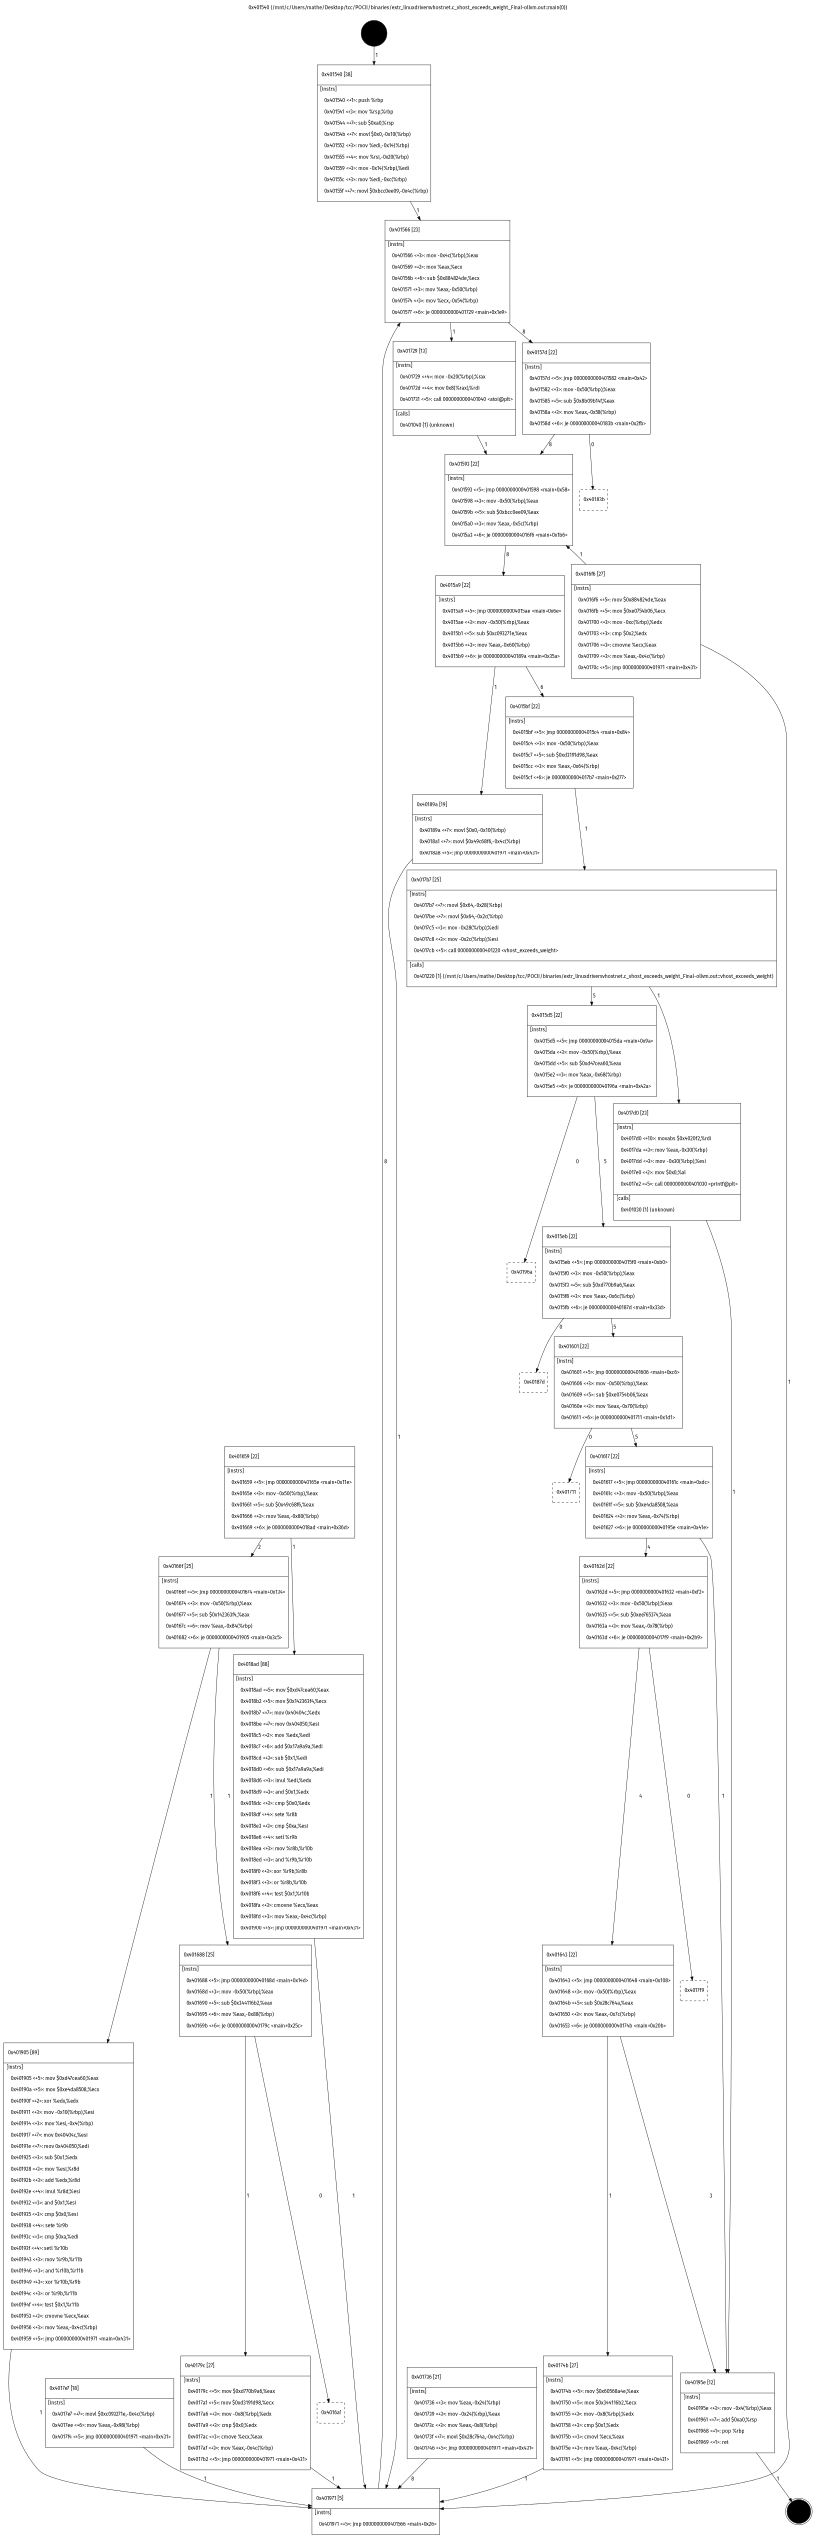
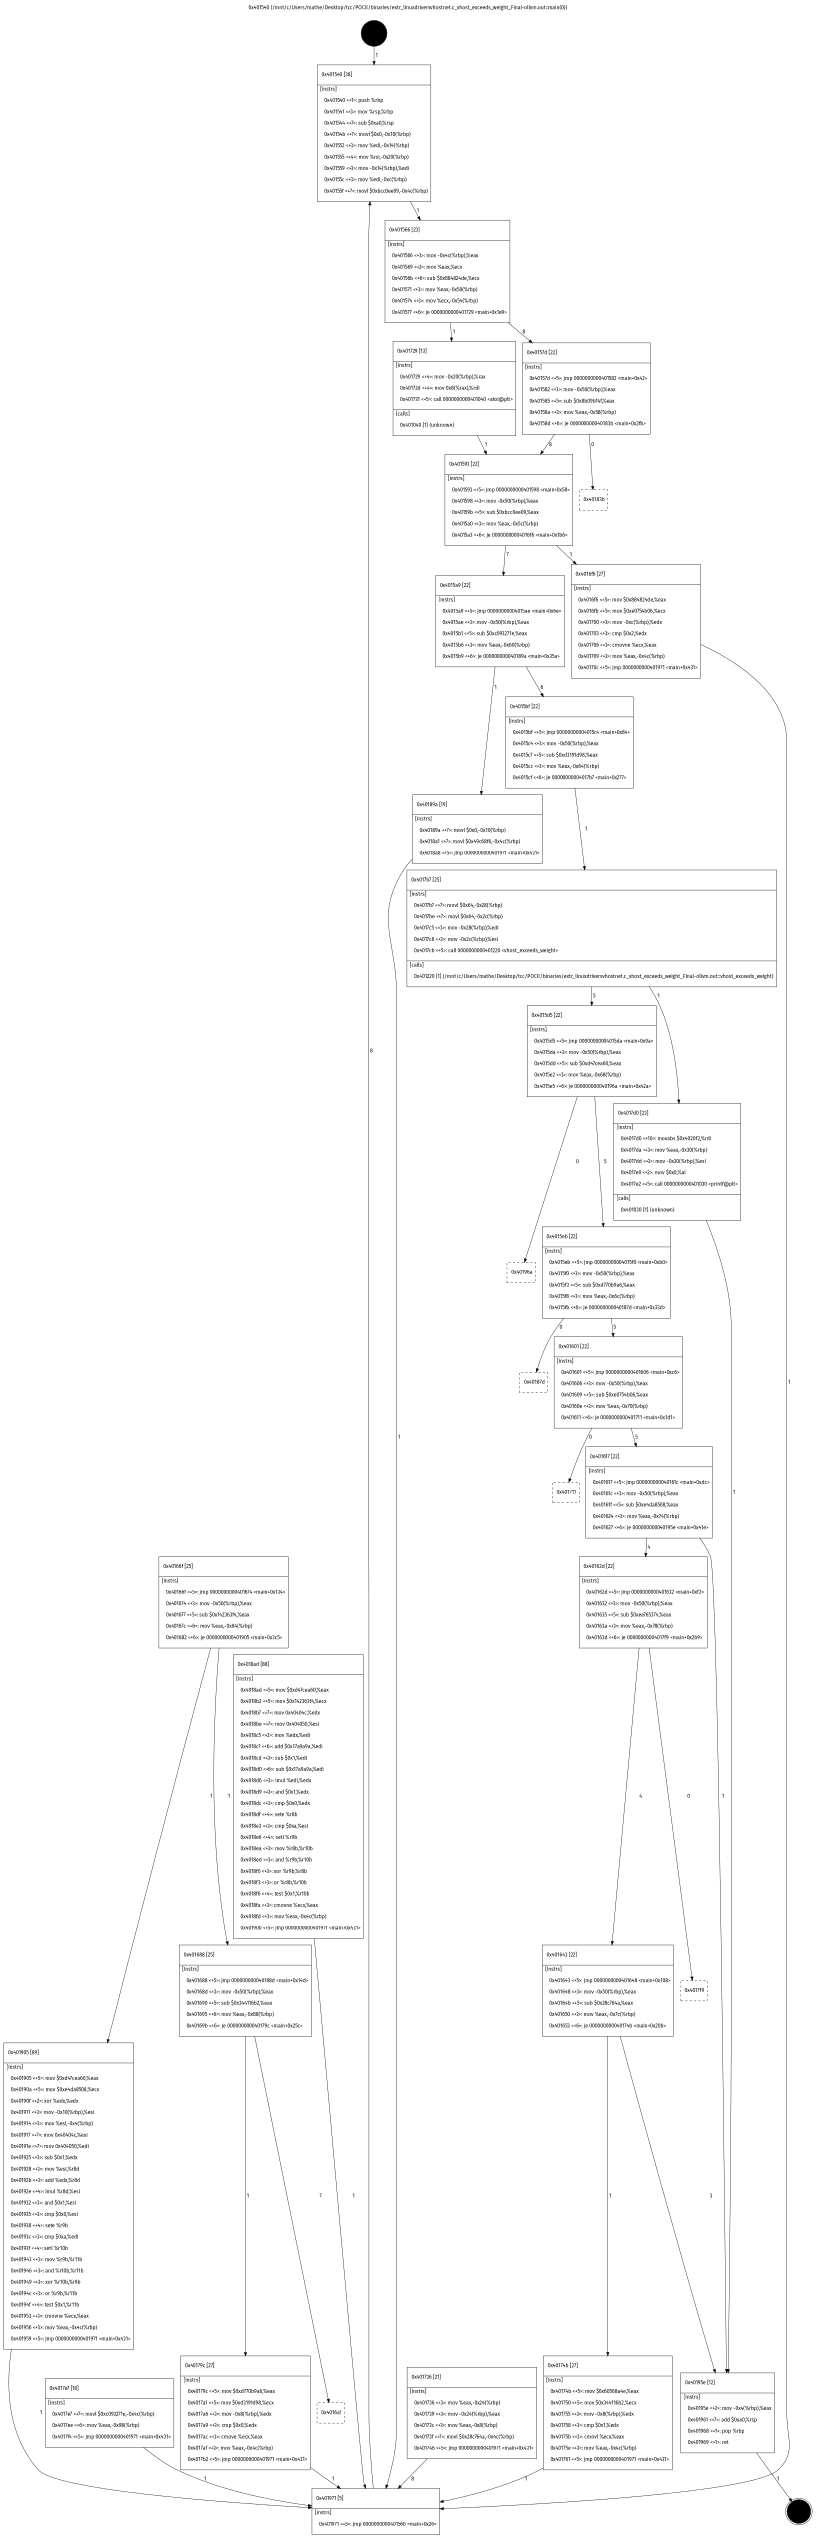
edge "0x401593 [22]" -> "0x4015a9 [22]": label " 8" -> " 7"
edge "0x4016f6 [27]" -> "0x401593 [22]": reversed
edge "0x401971 [5]" -> "0x401566 [23]": now "0x401971 [5]" -> "0x401540 [38]"
node "0x401659 [22]": removed
edge "0x401688 [25]" -> "0x4016a1": label " 0" -> " 7"
